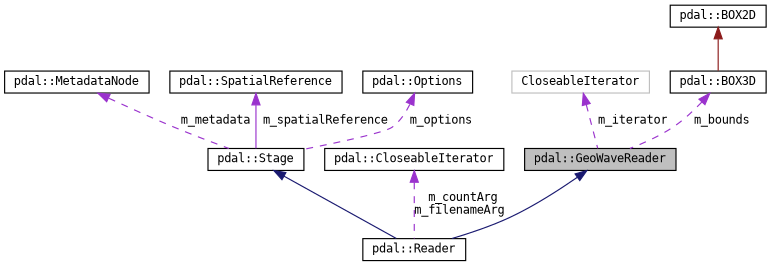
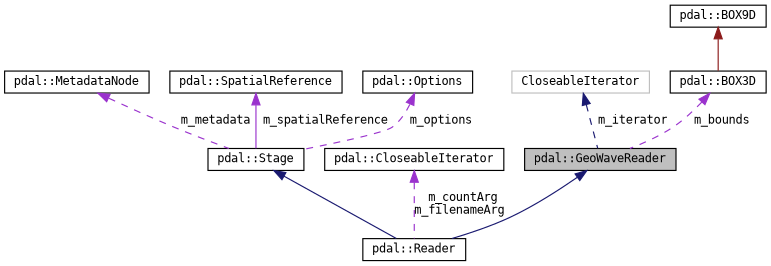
node "pdal::BOX2D": label "pdal::BOX2D" -> "pdal::BOX9D"
edge "pdal::GeoWaveReader" -> "CloseableIterator": color darkorchid3 -> midnightblue
